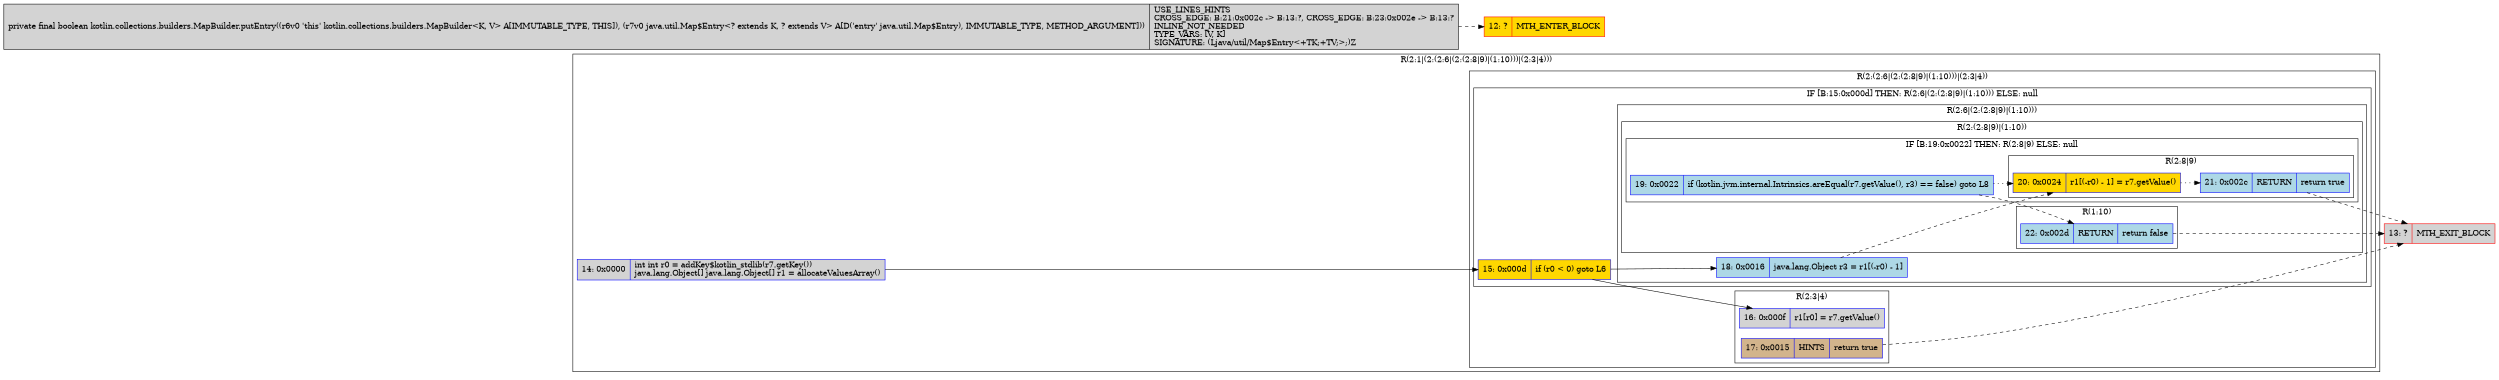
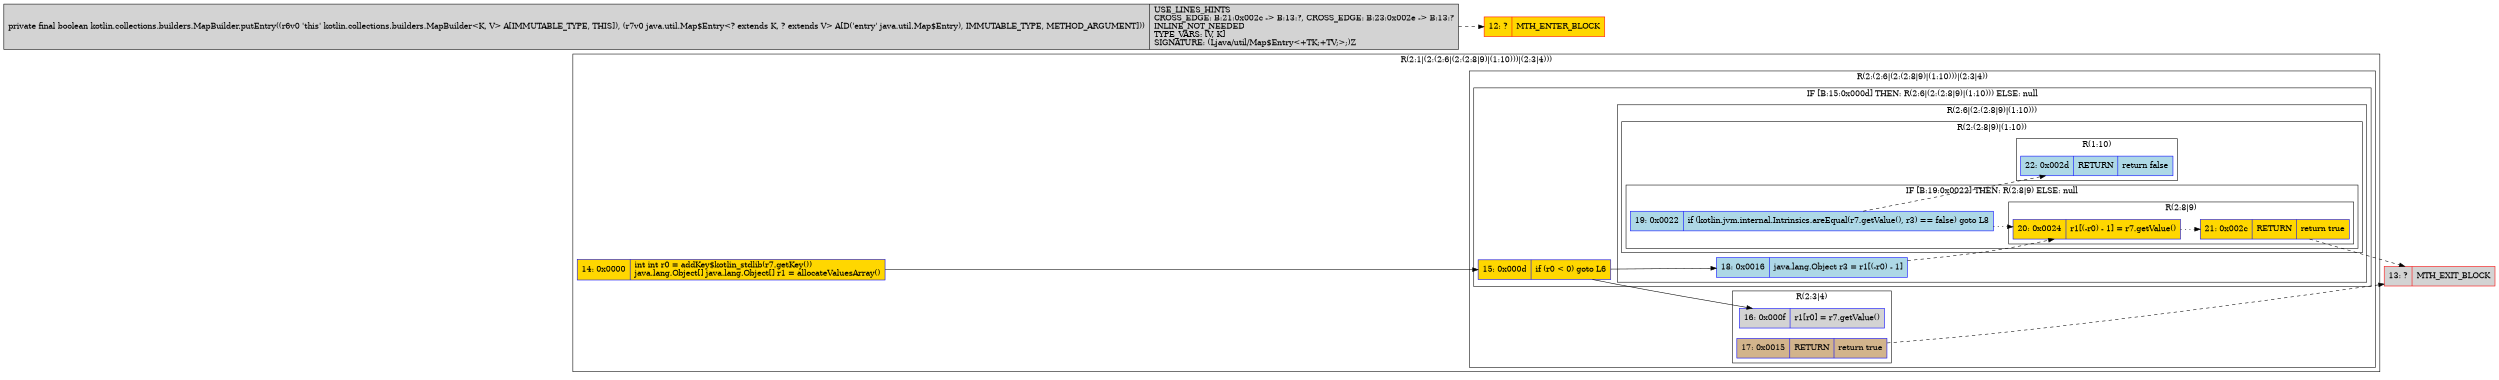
node "21: 0x002c": fillcolor lightblue -> gold
edge "22: 0x002d" -> "13: ?": removed
node "14: 0x0000": fillcolor lightgrey -> gold
node "17: 0x0015": text "HINTS" -> "RETURN"
